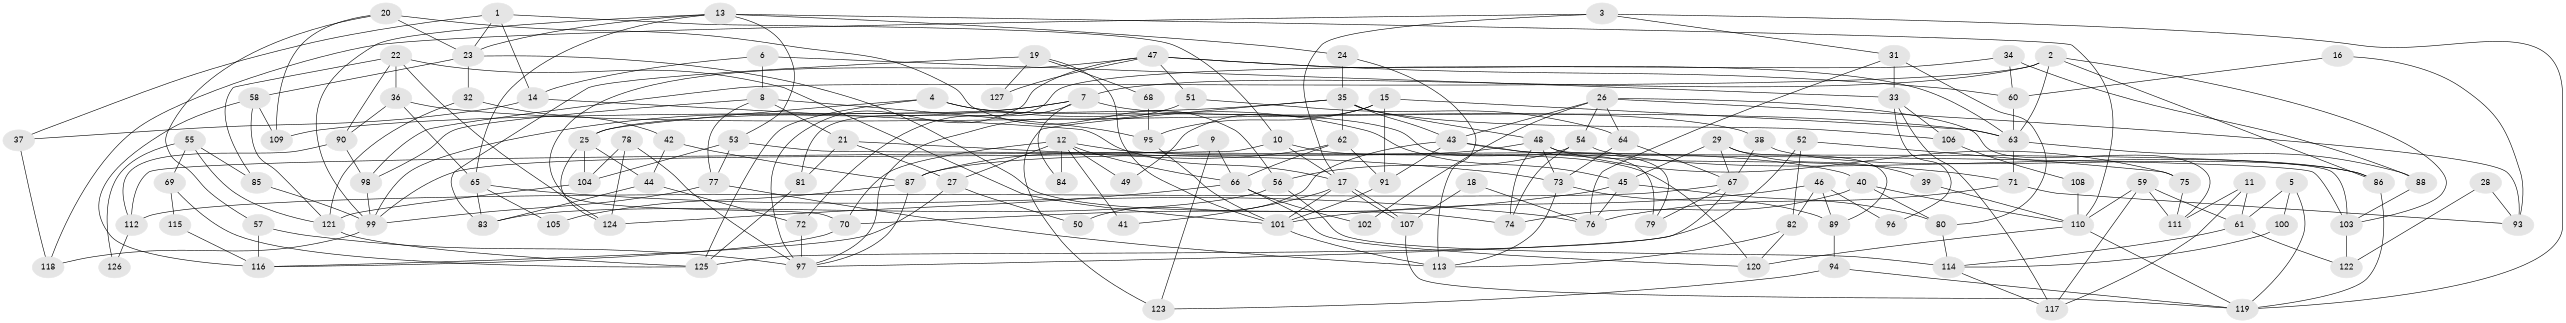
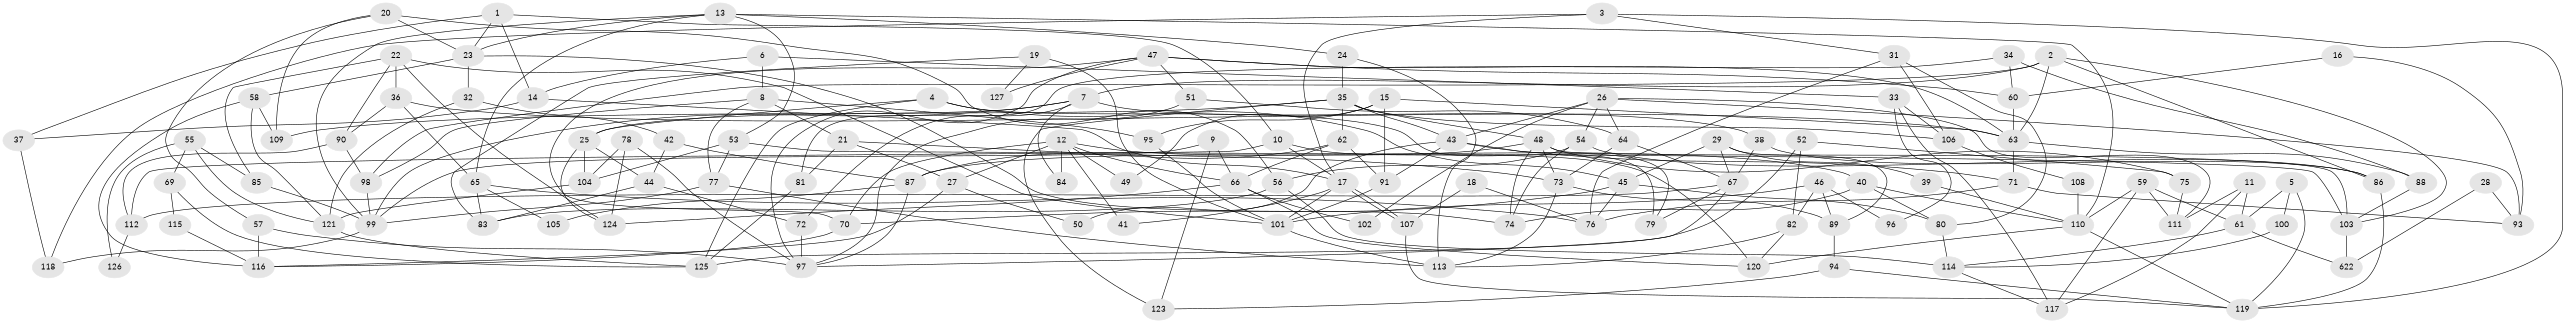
edge "31" -- "33": now "31" -- "106"
node "68": removed
node "122": label "122" -> "622"
